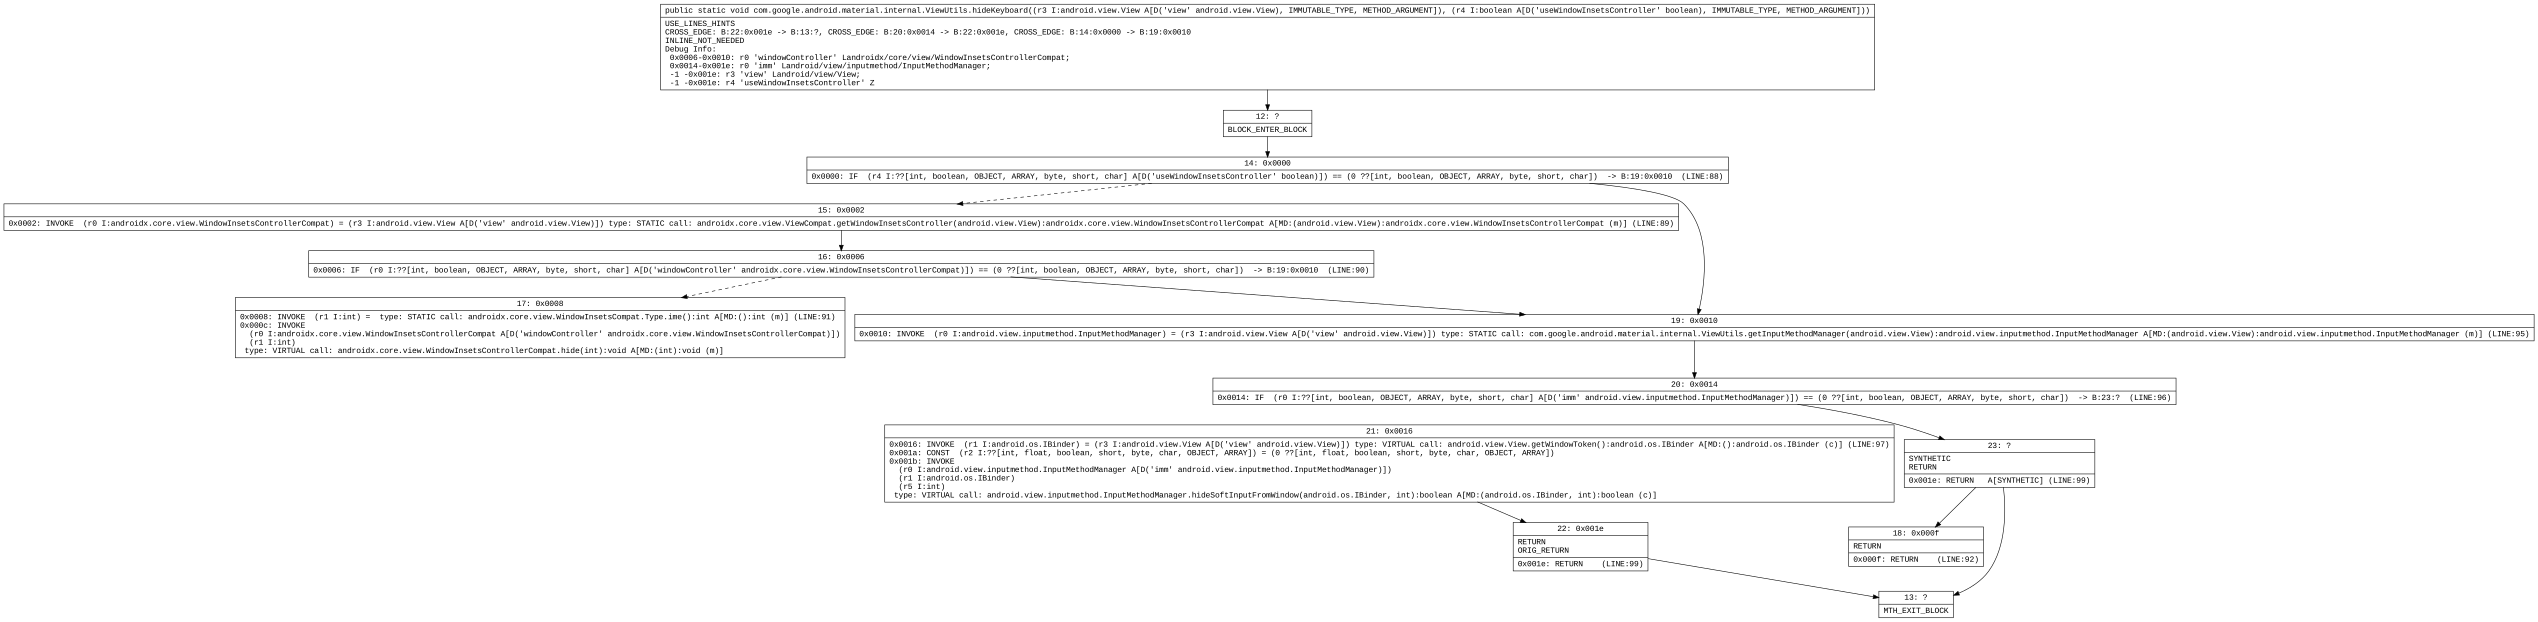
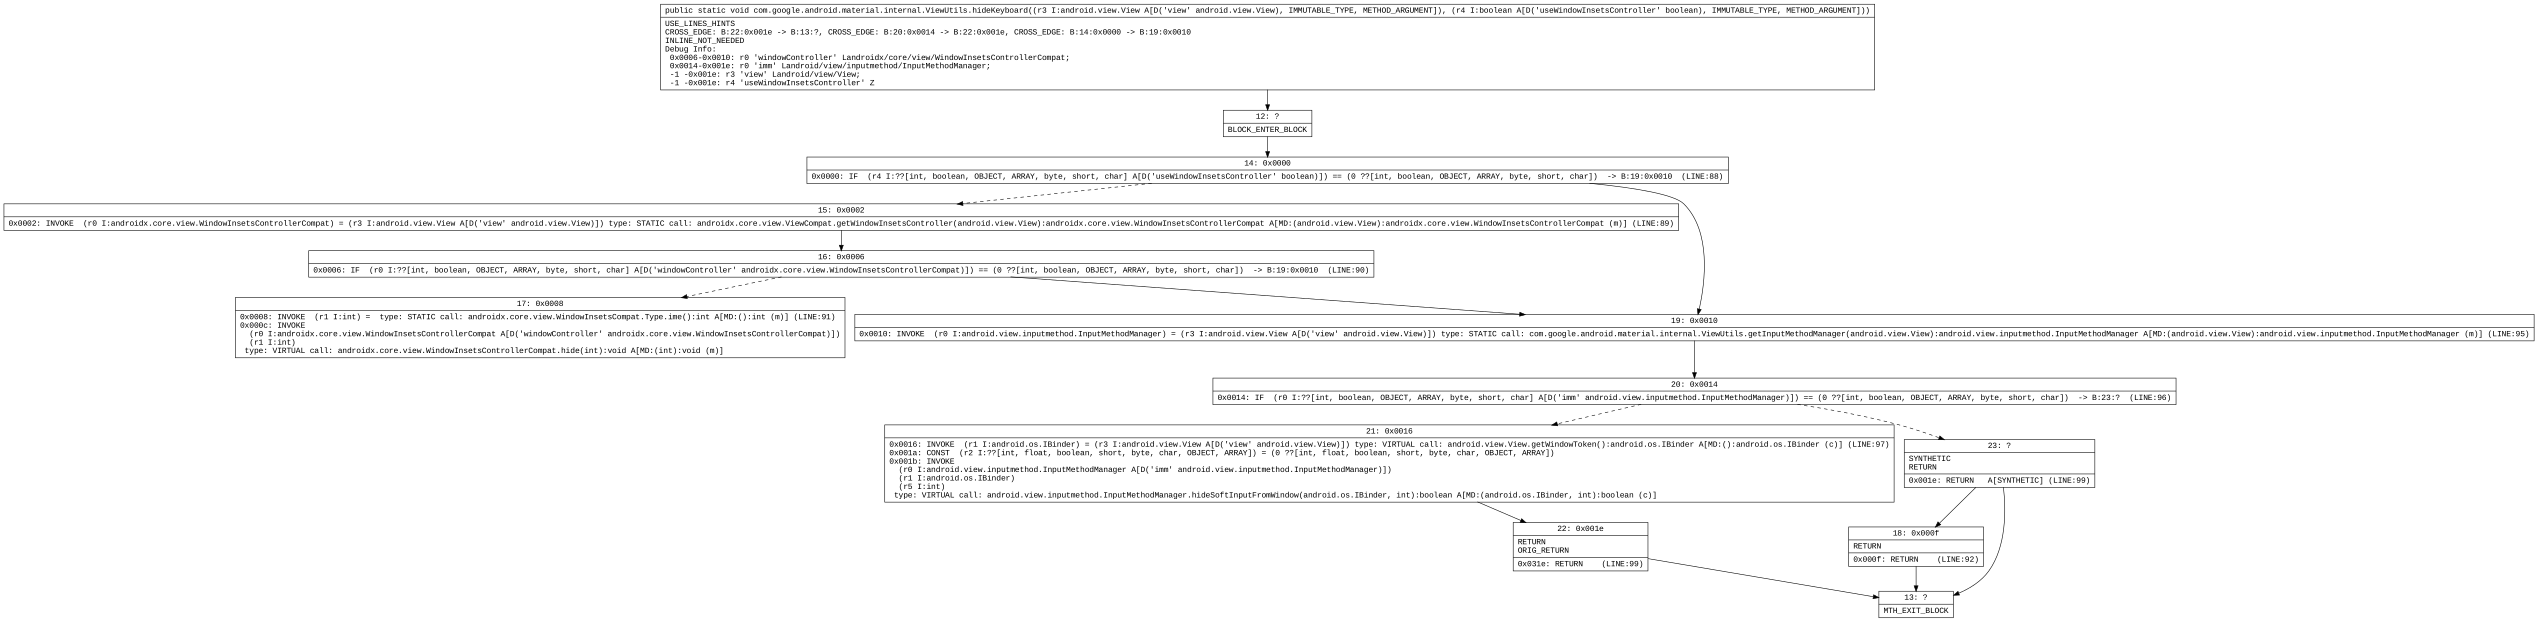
edge "20: 0x0014" -> "21: 0x0016": added
edge "20: 0x0014" -> "23: ?": style solid -> dashed
node "22: 0x001e": text "0x001e: RETURN    (LINE:99)" -> "0x031e: RETURN    (LINE:99)"
edge "18: 0x000f" -> "13: ?": added
